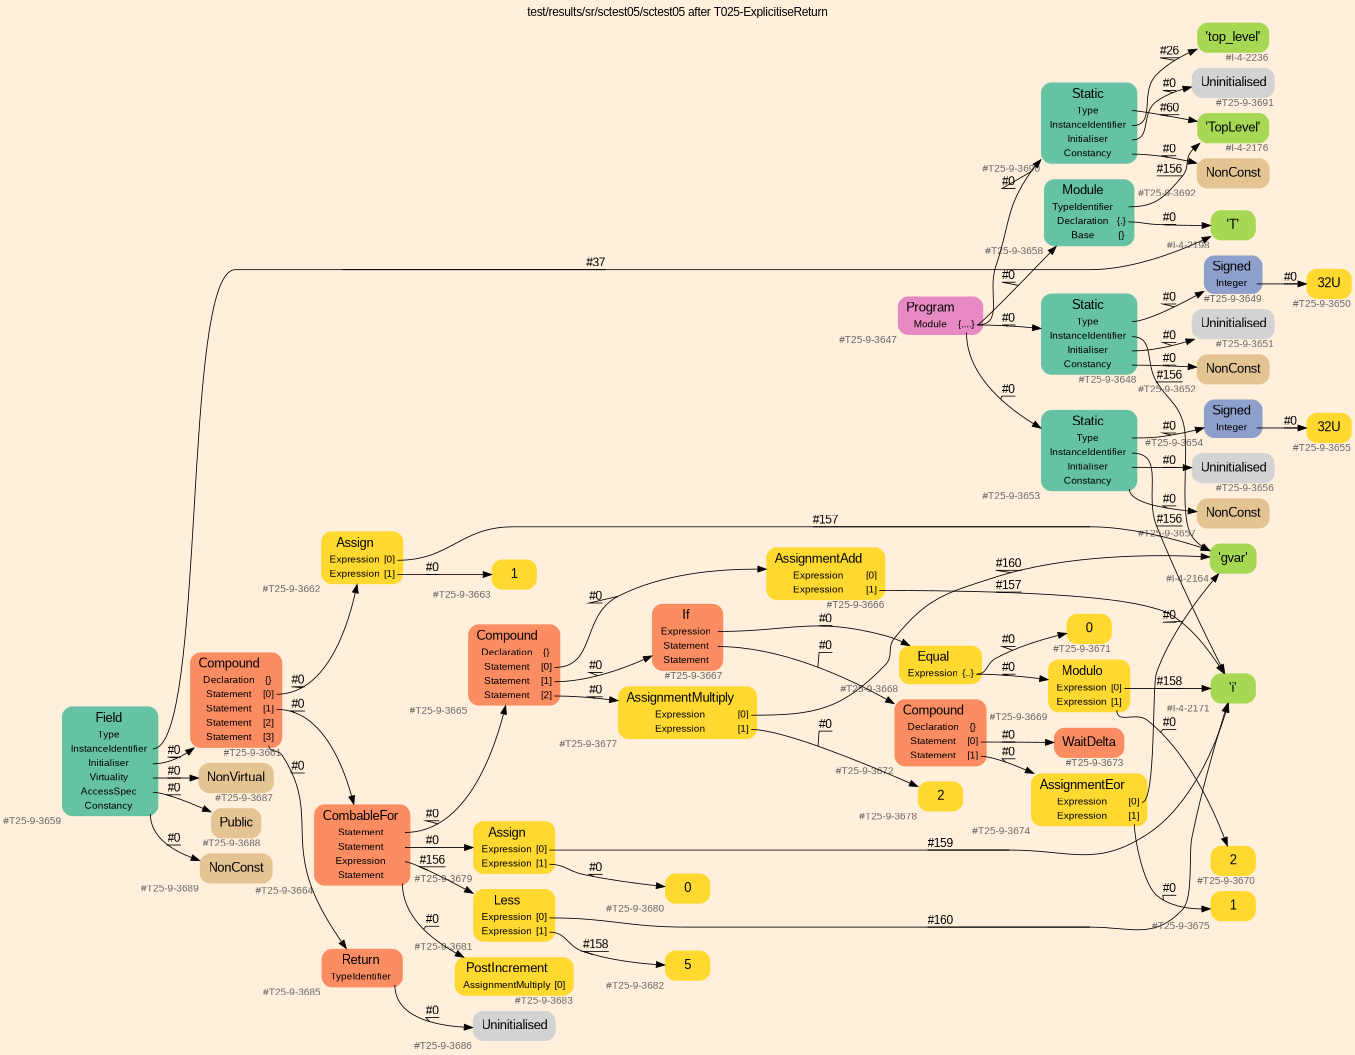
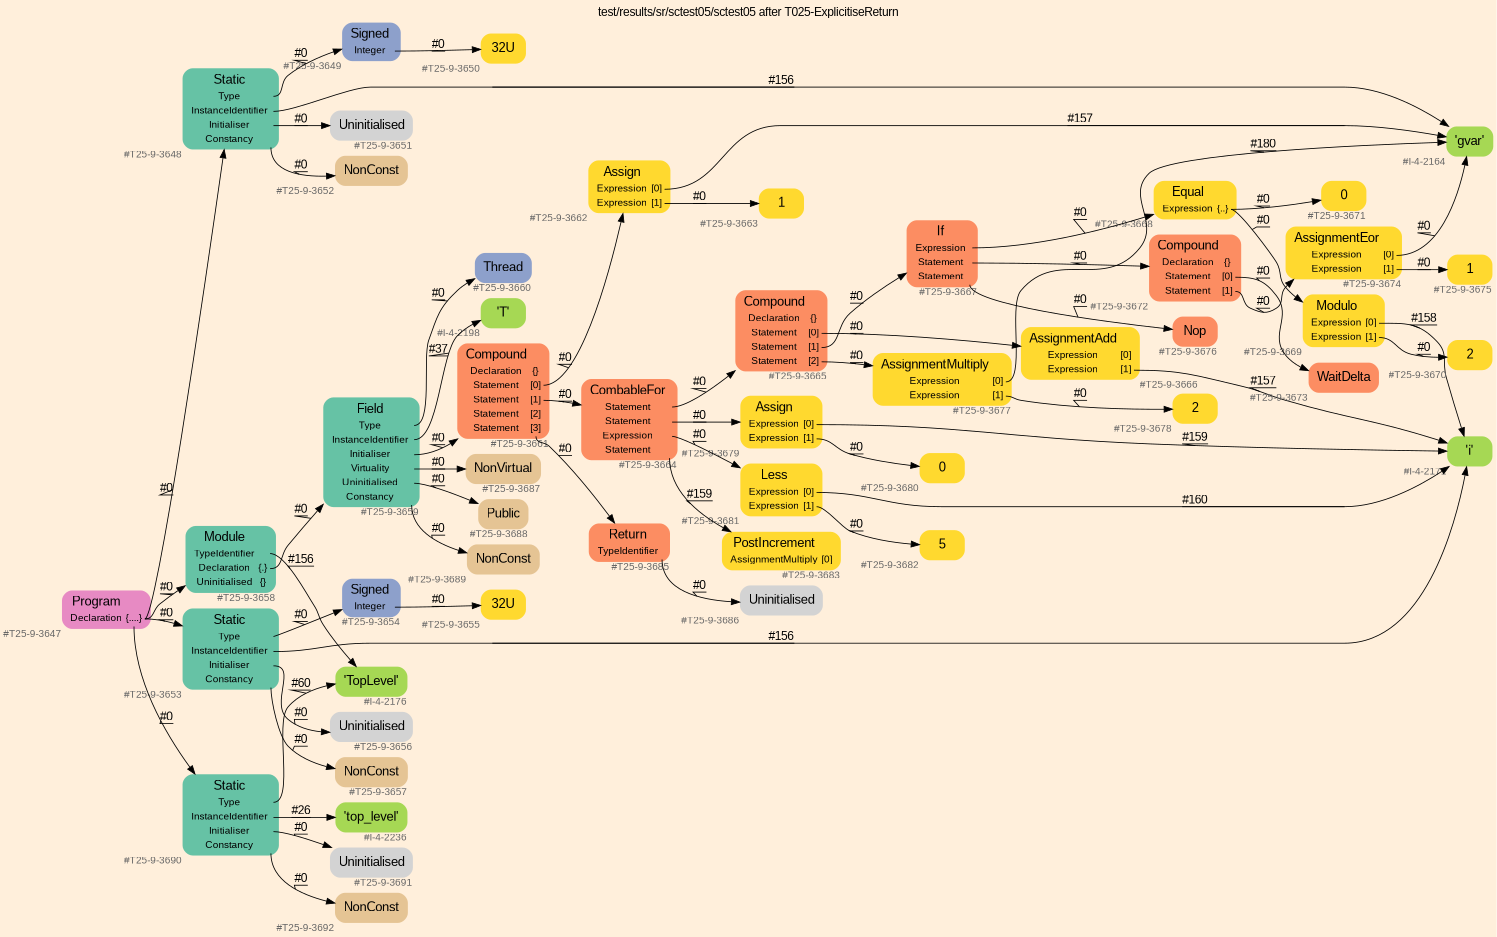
edge "Module" -> "'T'": now "Module" -> "Field"
node "Module": text "Base" -> "Uninitialised"
node "Thread": added
node "Program": text "Module" -> "Declaration"
node "Nop": added
edge "AssignmentMultiply" -> "'gvar'": label "#160" -> "#180"
node "Field": text "AccessSpec" -> "Uninitialised"
edge "CombableFor" -> "Less": label "#156" -> "#0"
edge "CombableFor" -> "PostIncrement": label "#0" -> "#159"
edge "Less" -> "5": label "#158" -> "#0"
